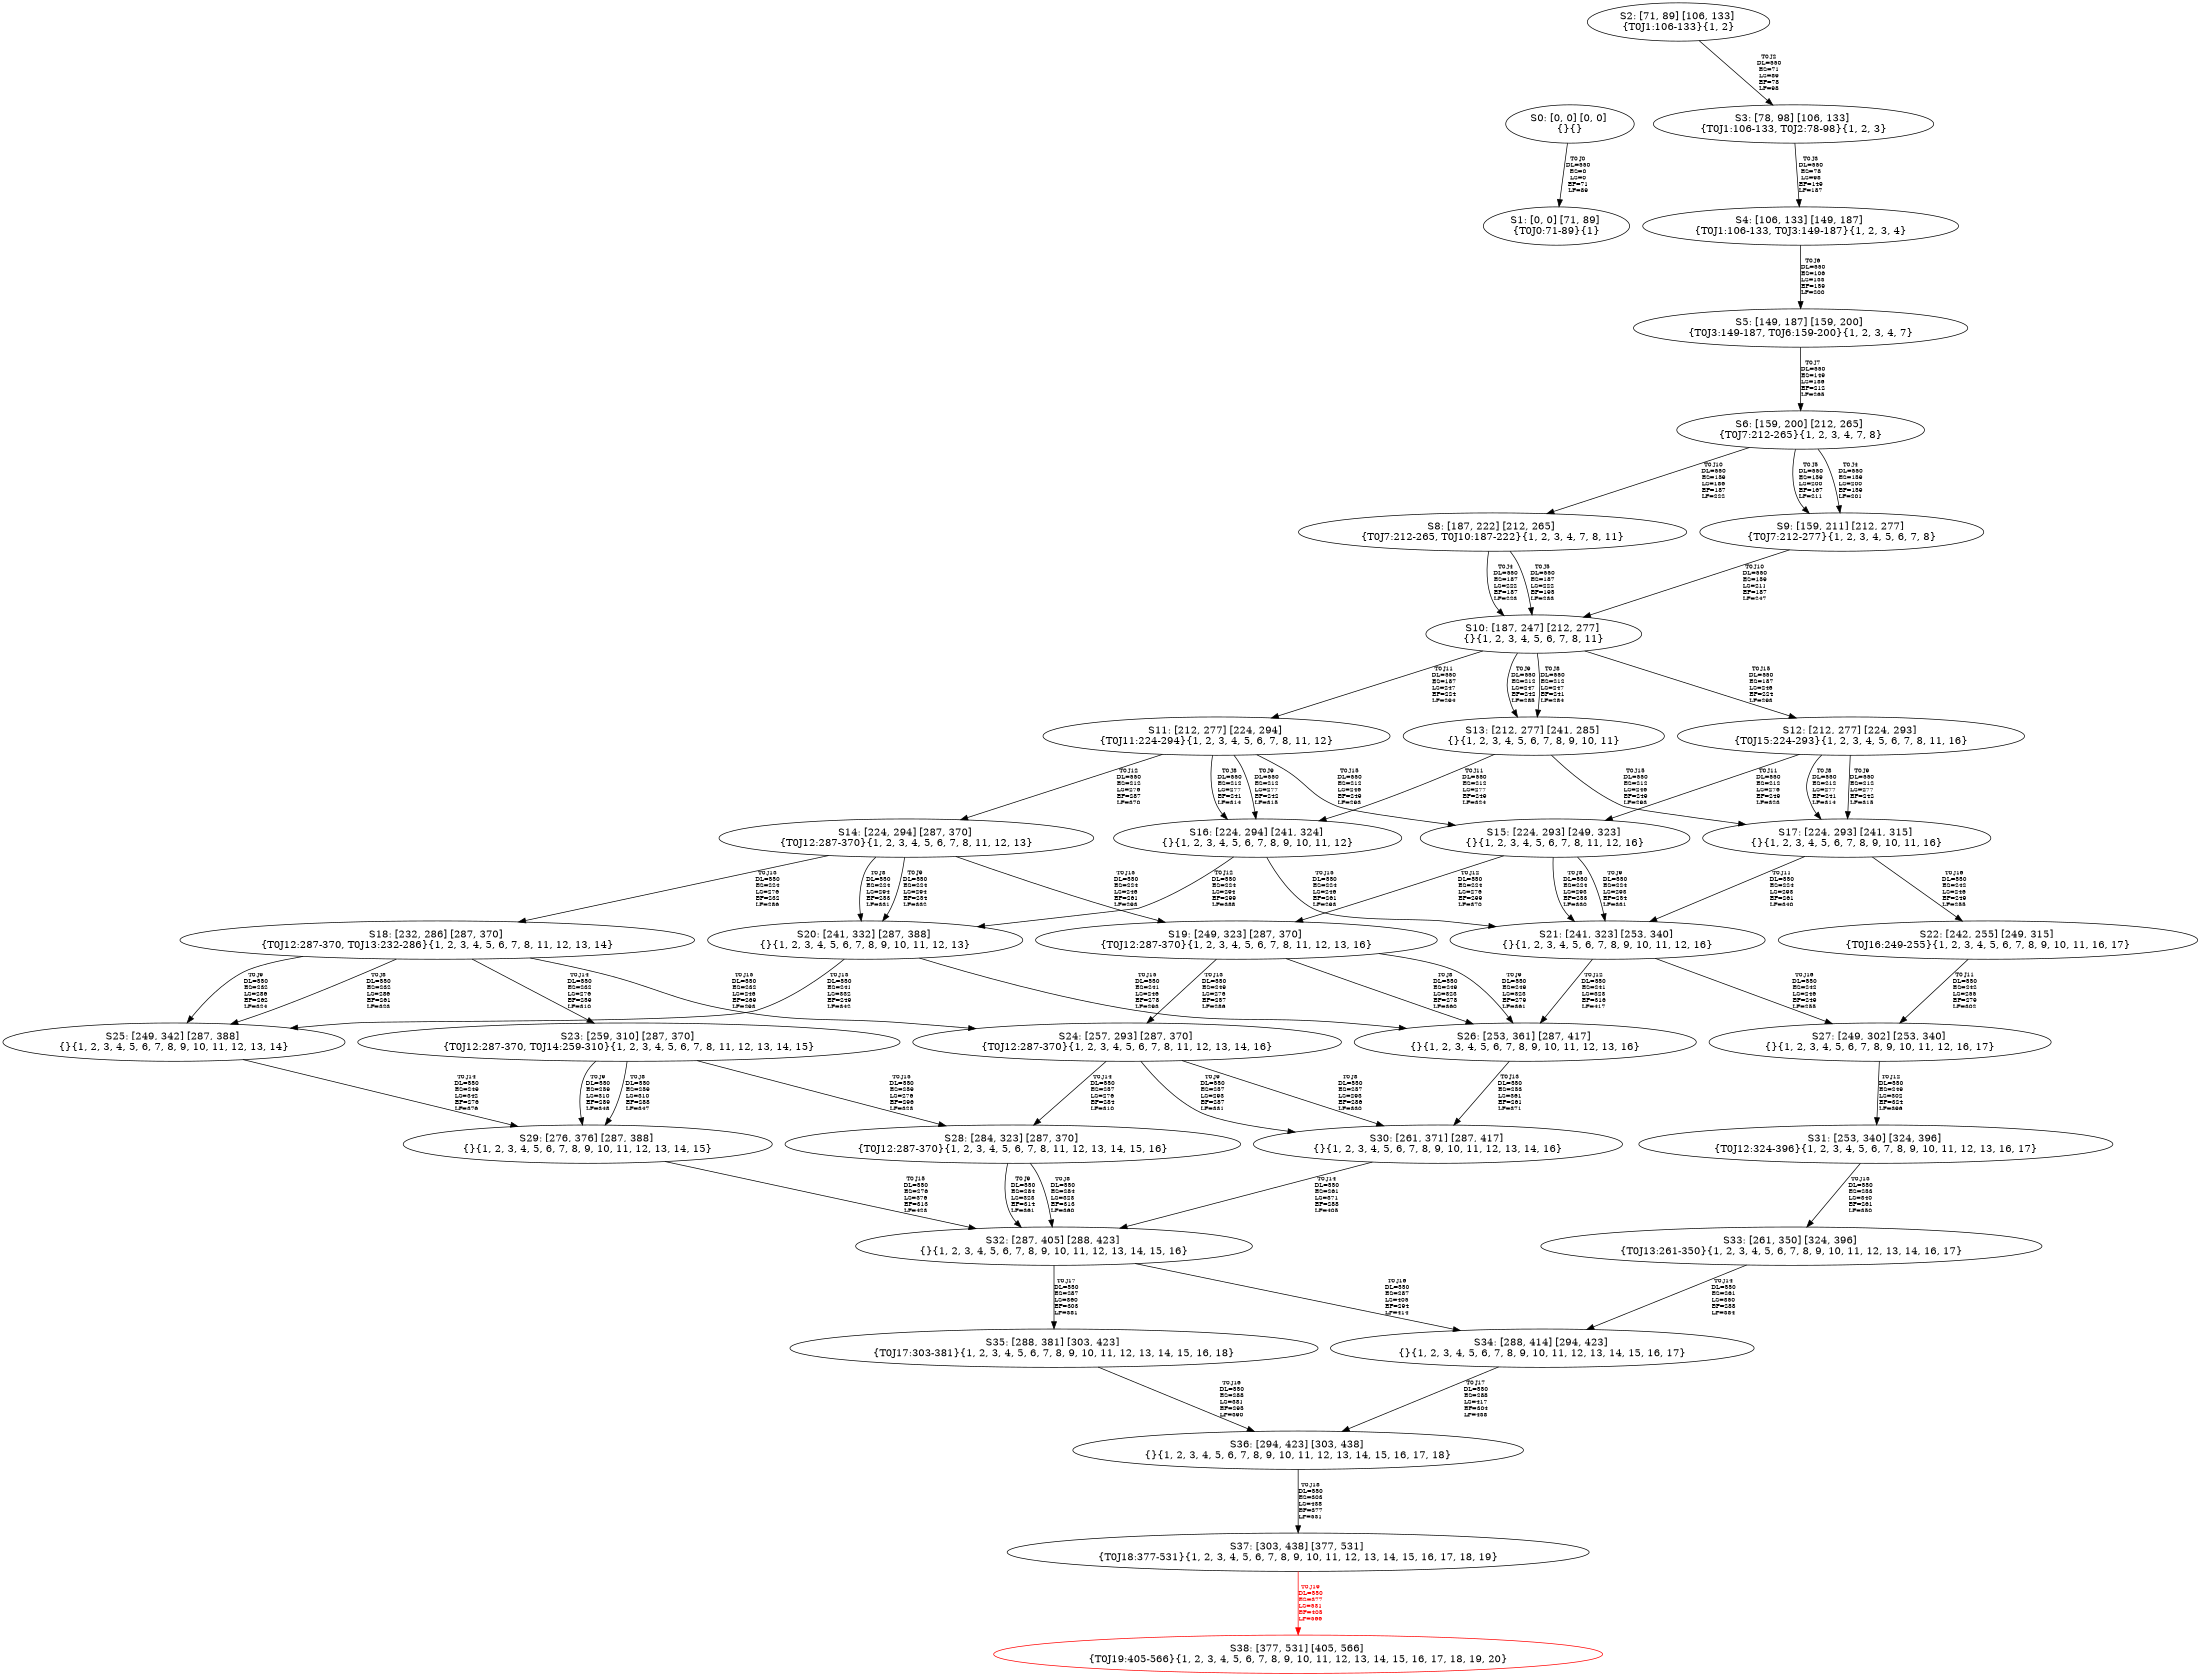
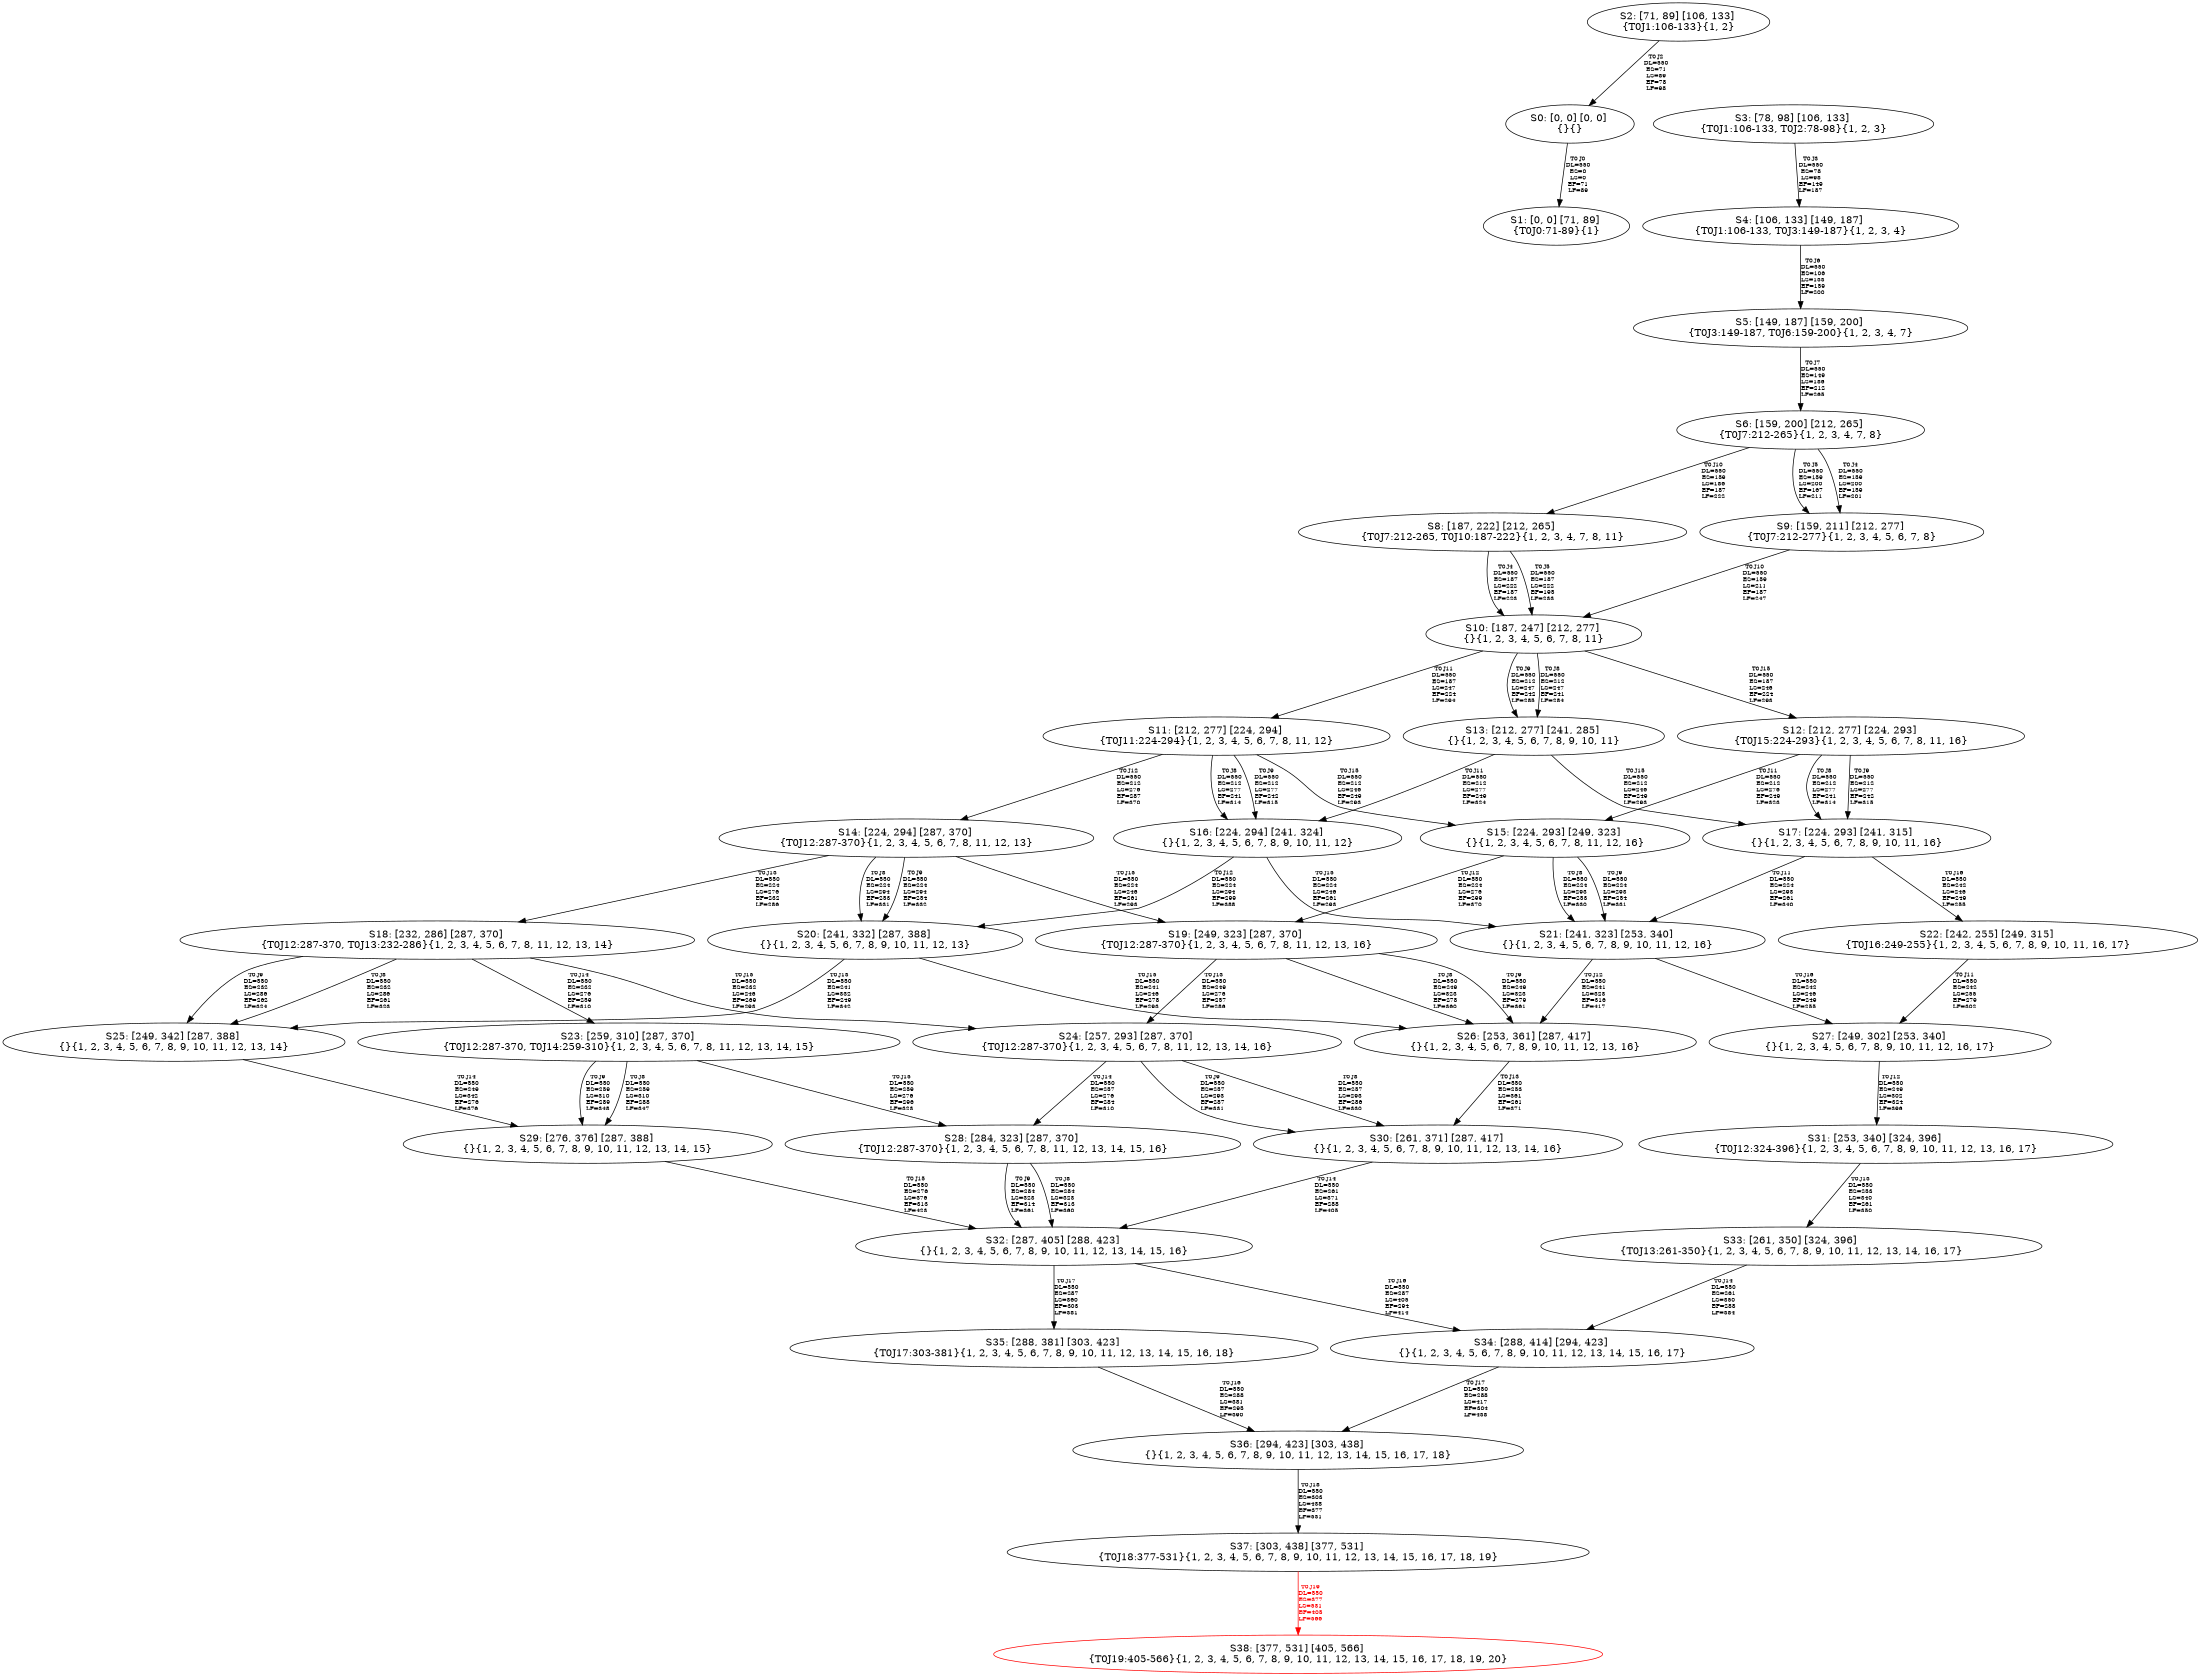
edge "S2: [71, 89] [106, 133] {T0J1:106-133}{1, 2}" -> "S3: [78, 98] [106, 133] {T0J1:106-133, T0J2:78-98}{1, 2, 3}": now "S2: [71, 89] [106, 133] {T0J1:106-133}{1, 2}" -> "S0: [0, 0] [0, 0] {}{}"
